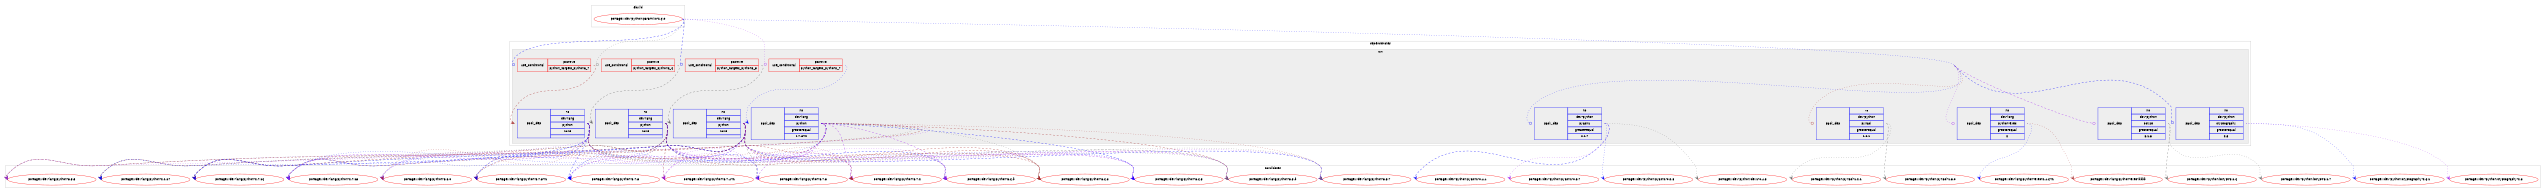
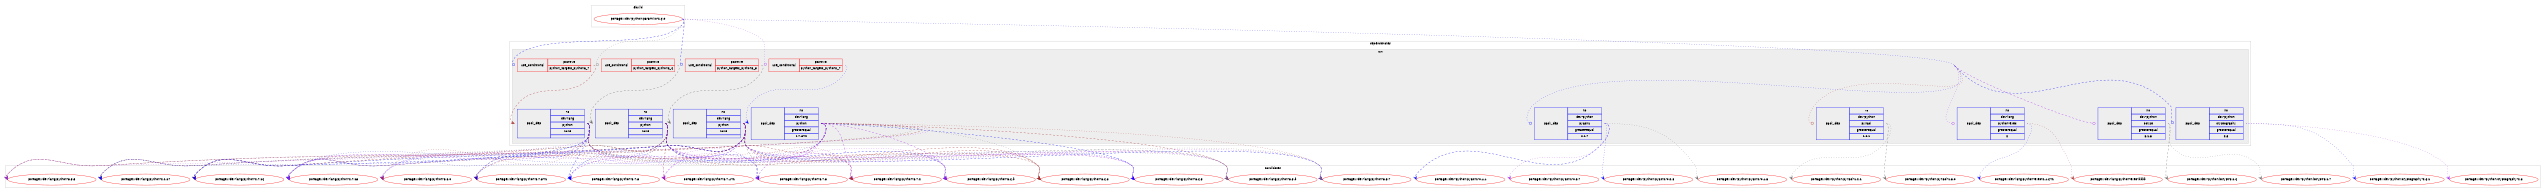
node "portage://dev-python/dev1-0.4.3": label "portage://dev-python/dev1-0.4.3" -> "portage://dev-python/pyasn1-0.4.3"
